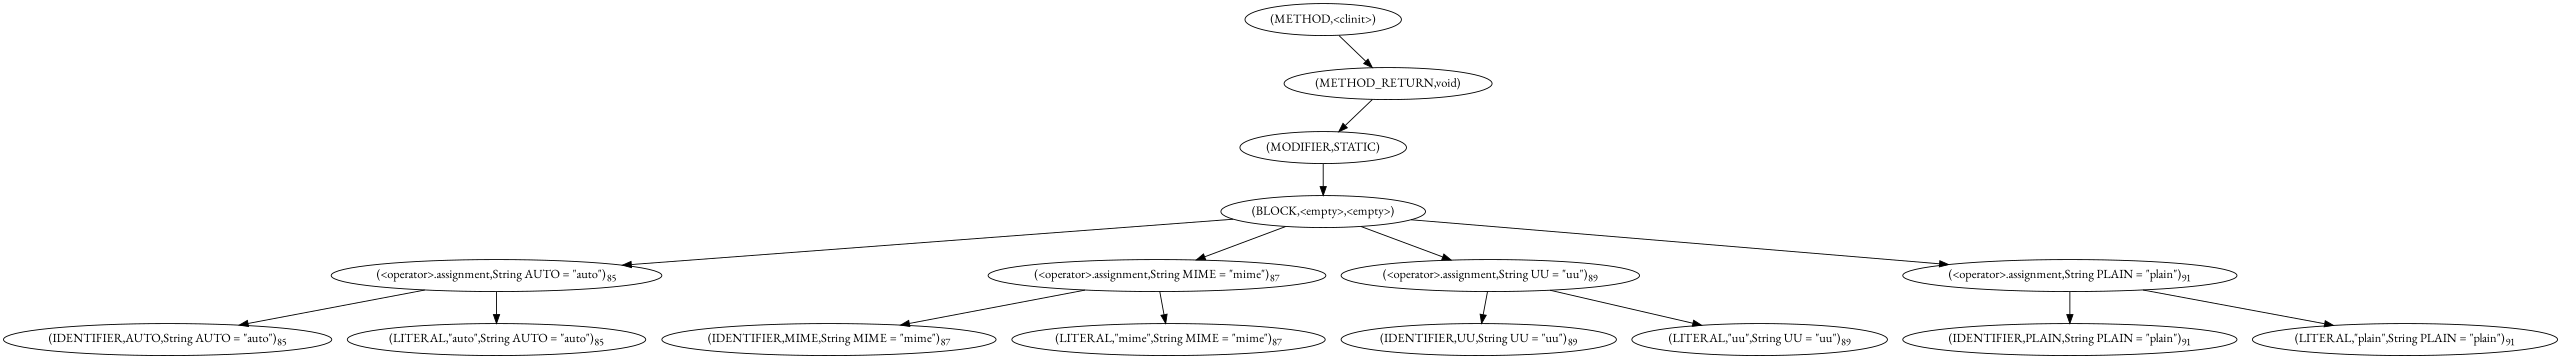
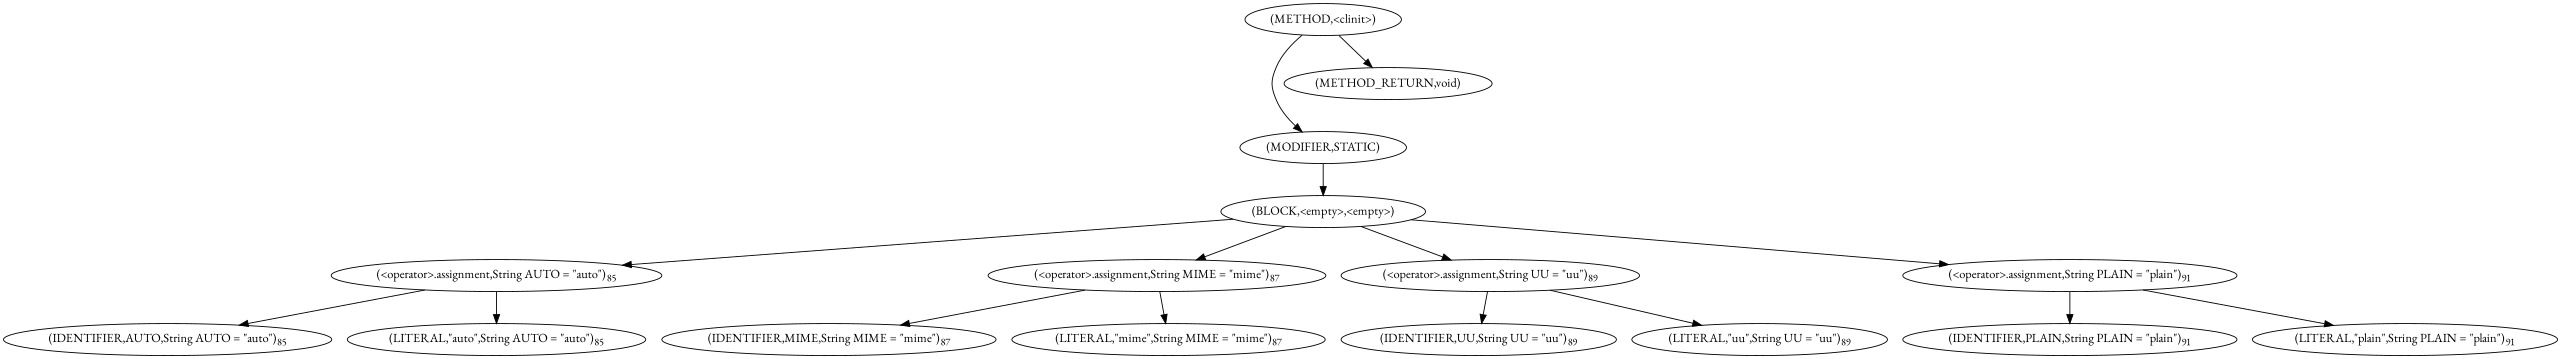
edge "(METHOD_RETURN,void)" -> "(MODIFIER,STATIC)": now "(METHOD,<clinit>)" -> "(MODIFIER,STATIC)"
